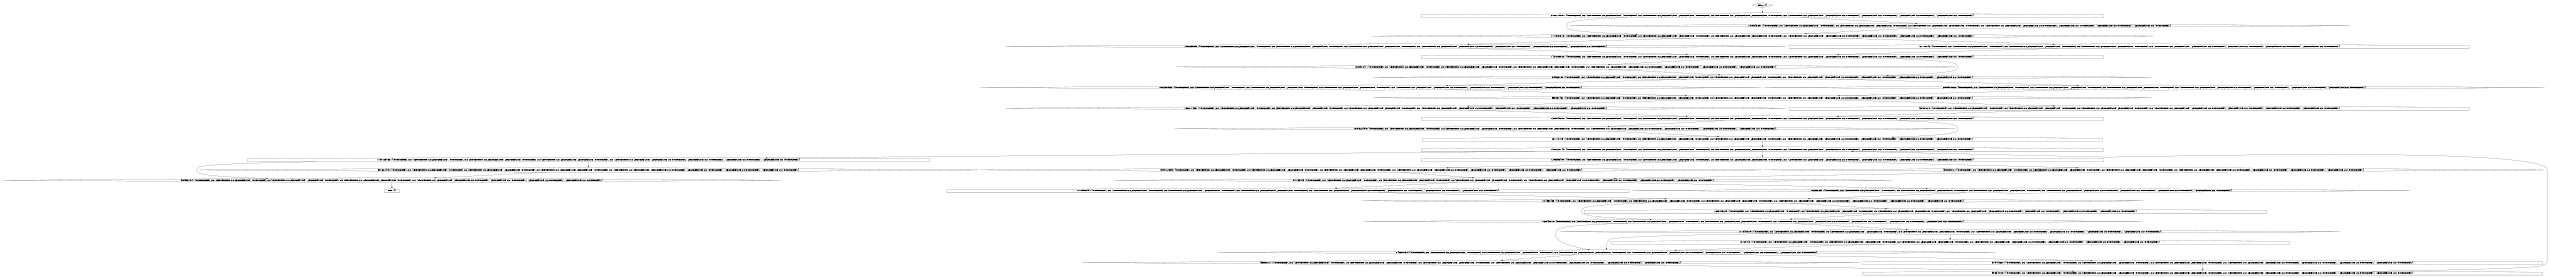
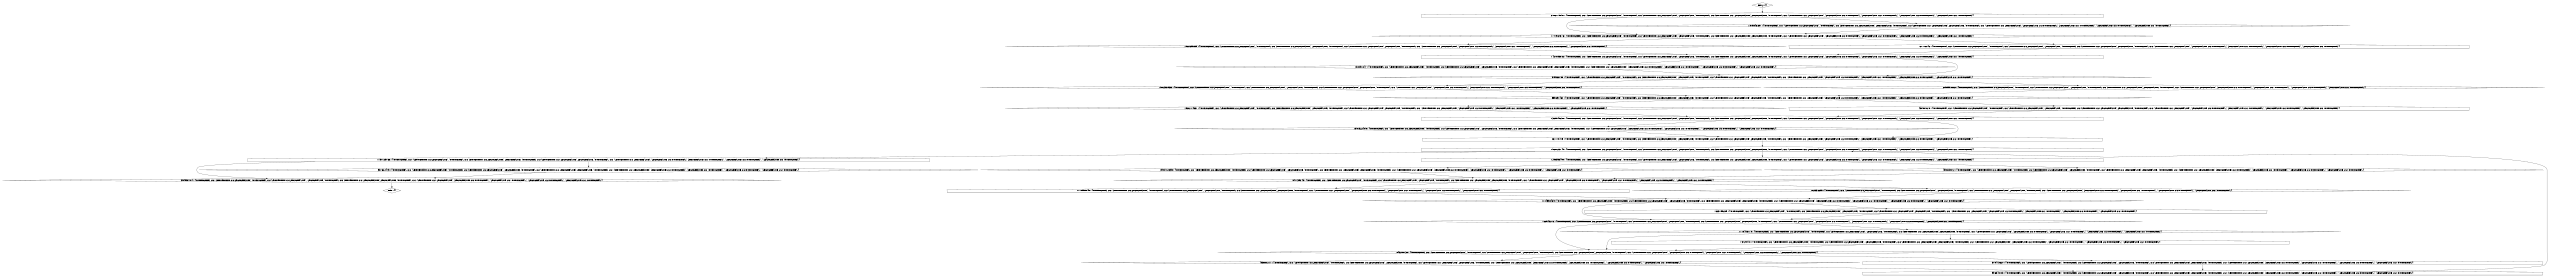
node "exit - []": shape house -> diamond
